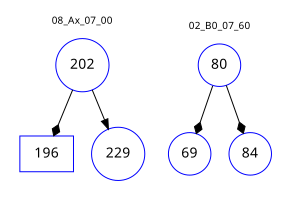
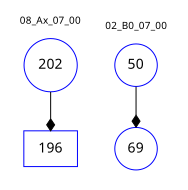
cluster "02_B0_07_60": label "02_B0_07_60" -> "02_B0_07_00"
node "80": label "80" -> "50"
node "229": removed
node "84": removed
